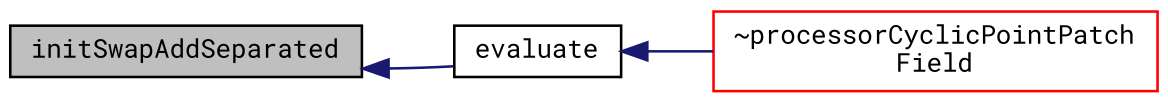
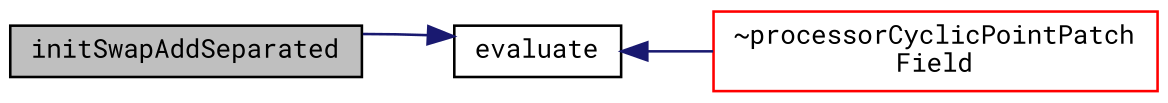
edge "evaluate" -> "initSwapAddSeparated": reversed
